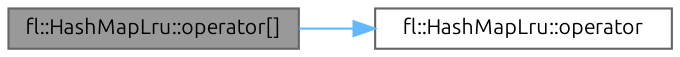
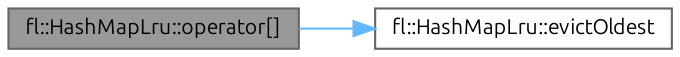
node "fl::HashMapLru::operator": label "fl::HashMapLru::operator" -> "fl::HashMapLru::evictOldest"
